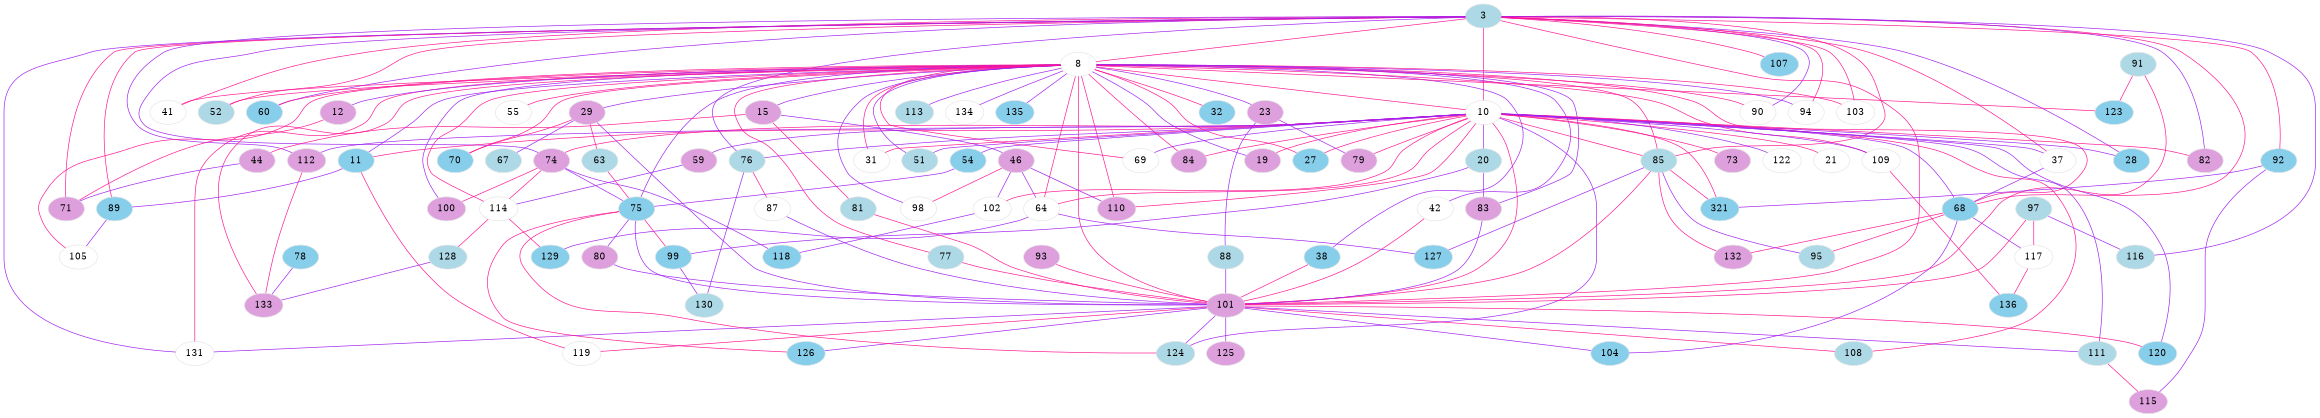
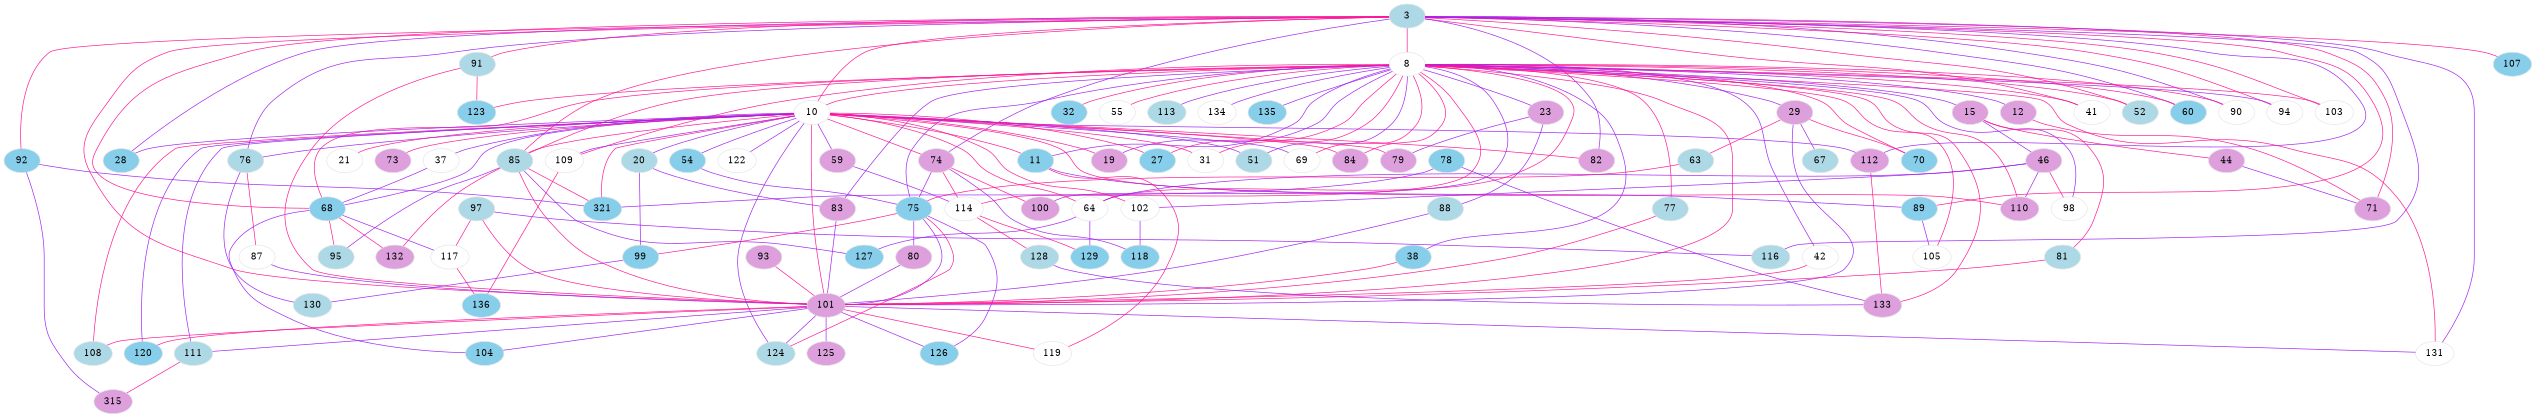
edge "3" -- "37": now "3" -- "91"
edge "78" -- "321": added
edge "75" -- "126": color deeppink -> purple
node "115": label "115" -> "315"
